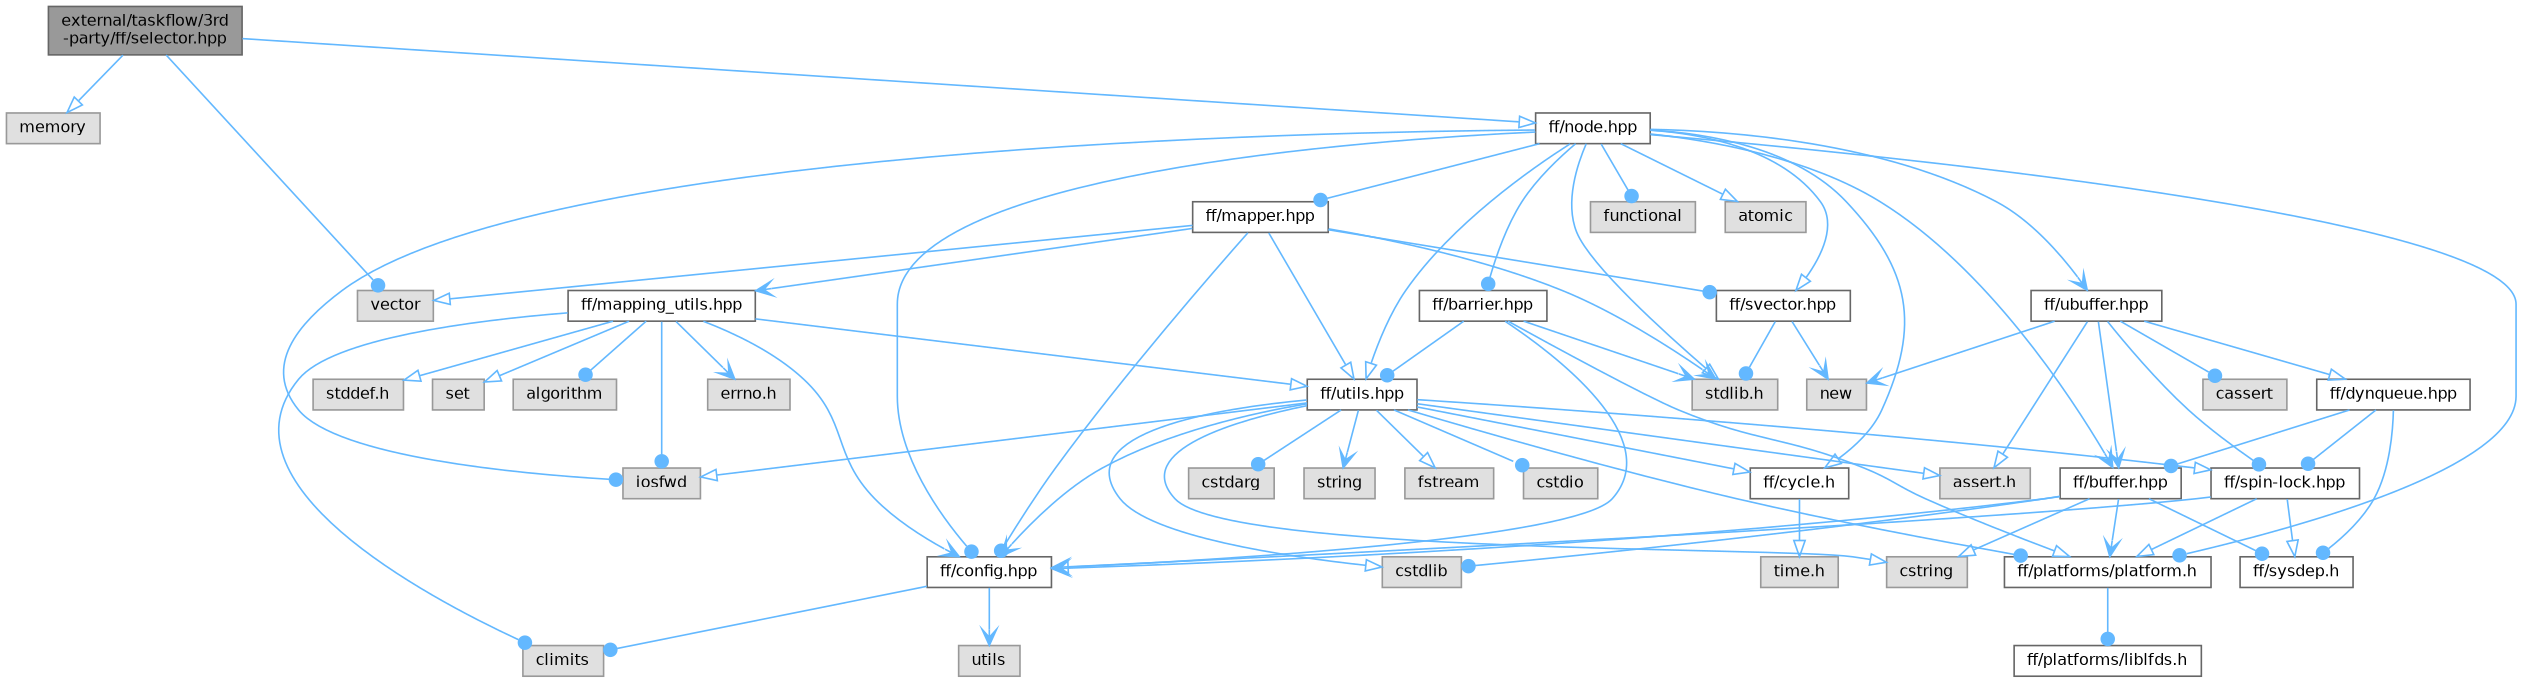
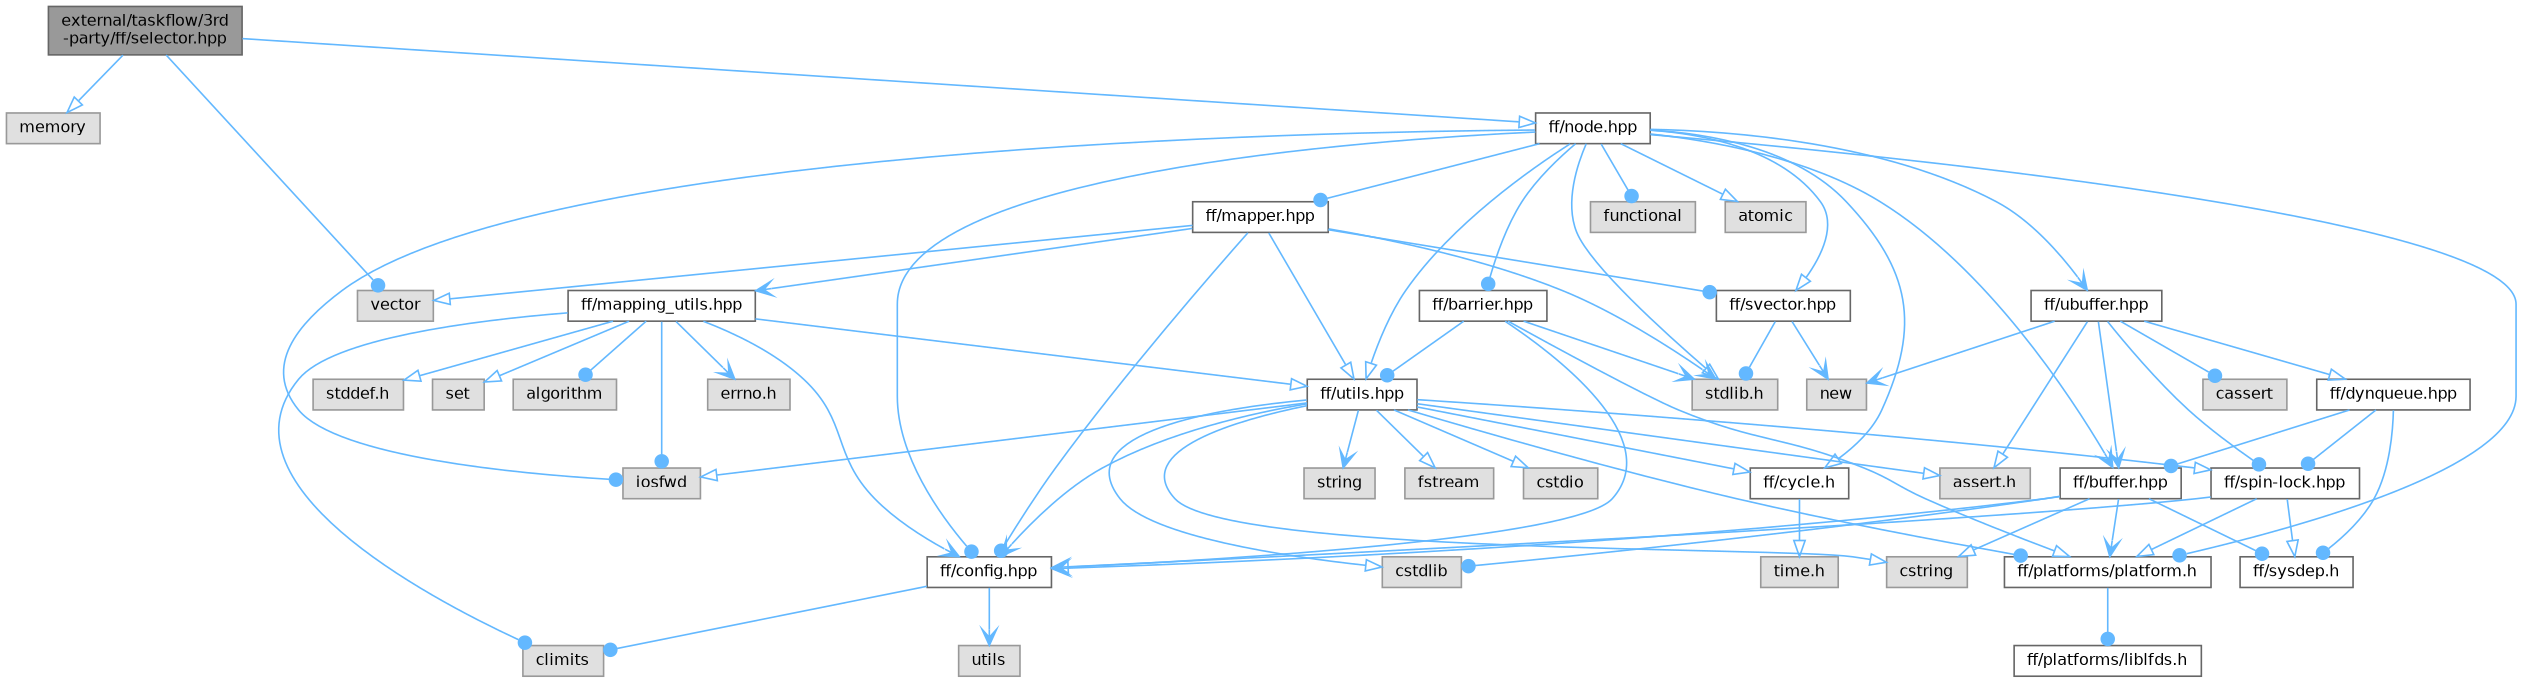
edge "ff/utils.hpp" -> "cstdio": arrowhead dot -> onormal
node "cstdarg": removed
